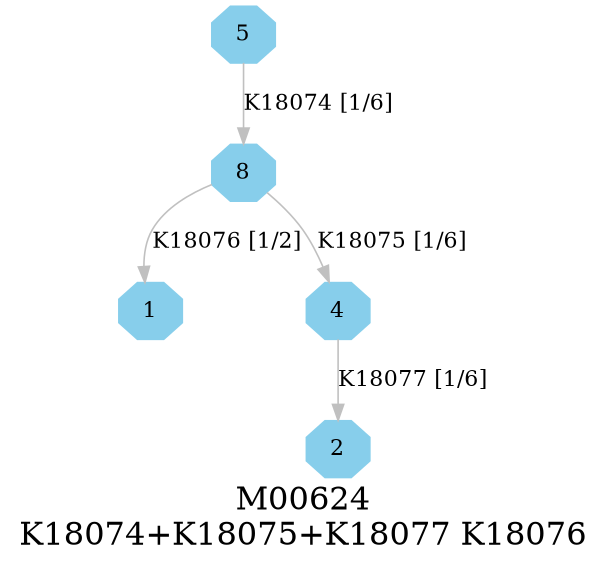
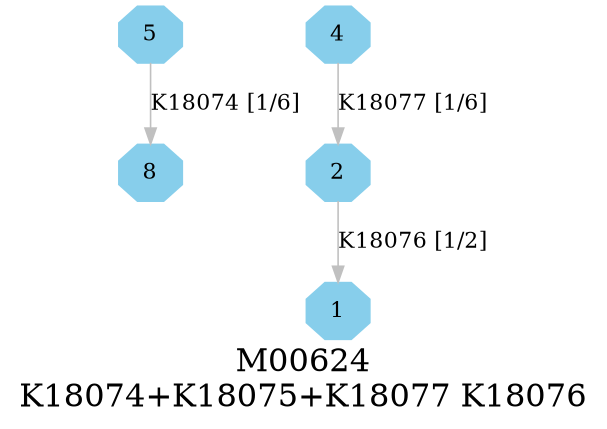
edge "8" -> "1": now "2" -> "1"
edge "8" -> "4": removed, label "K18075 [1/6]"
